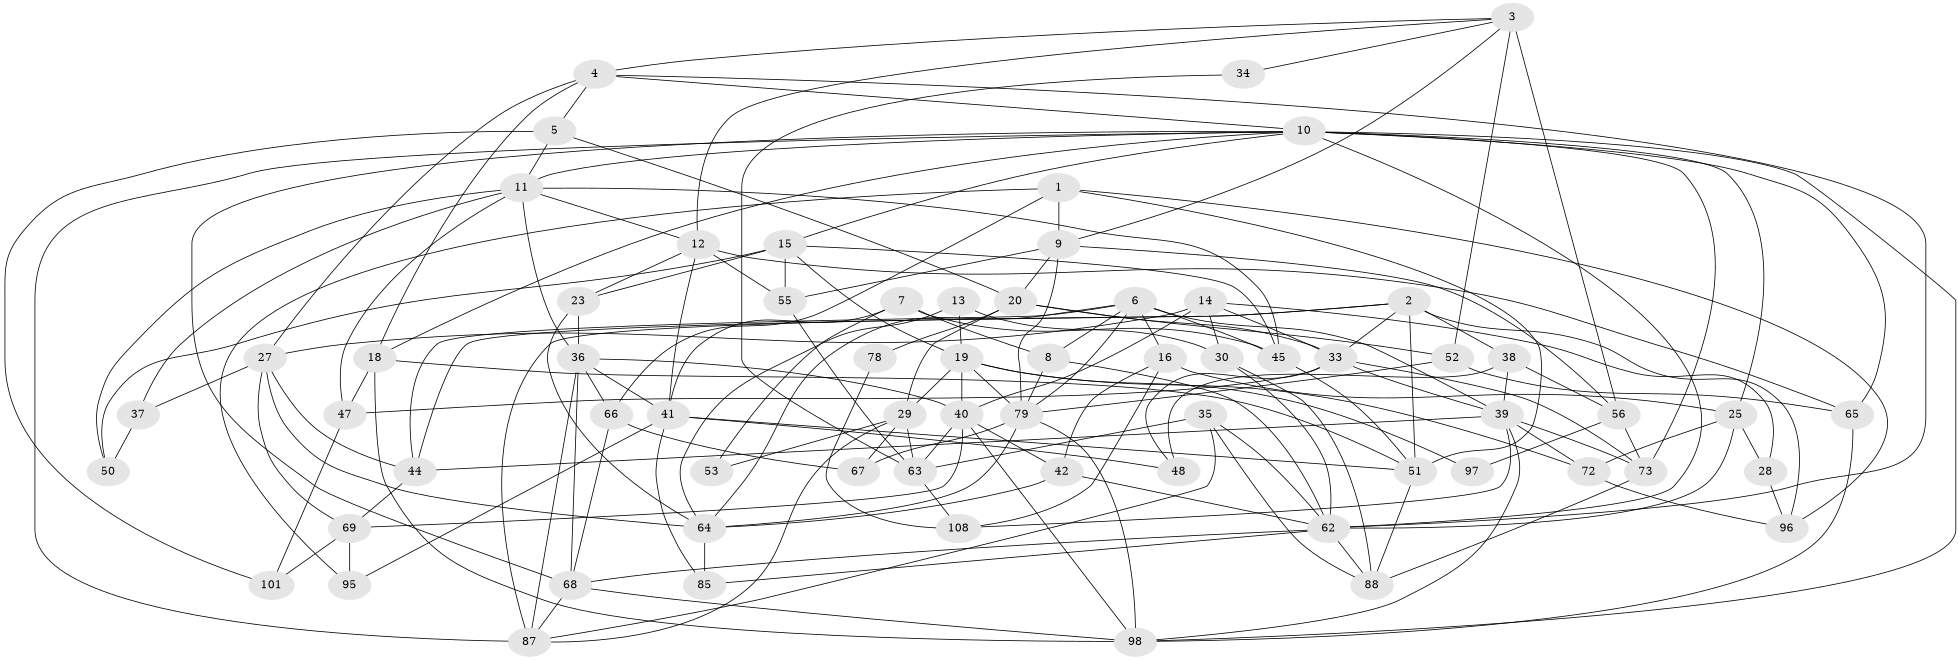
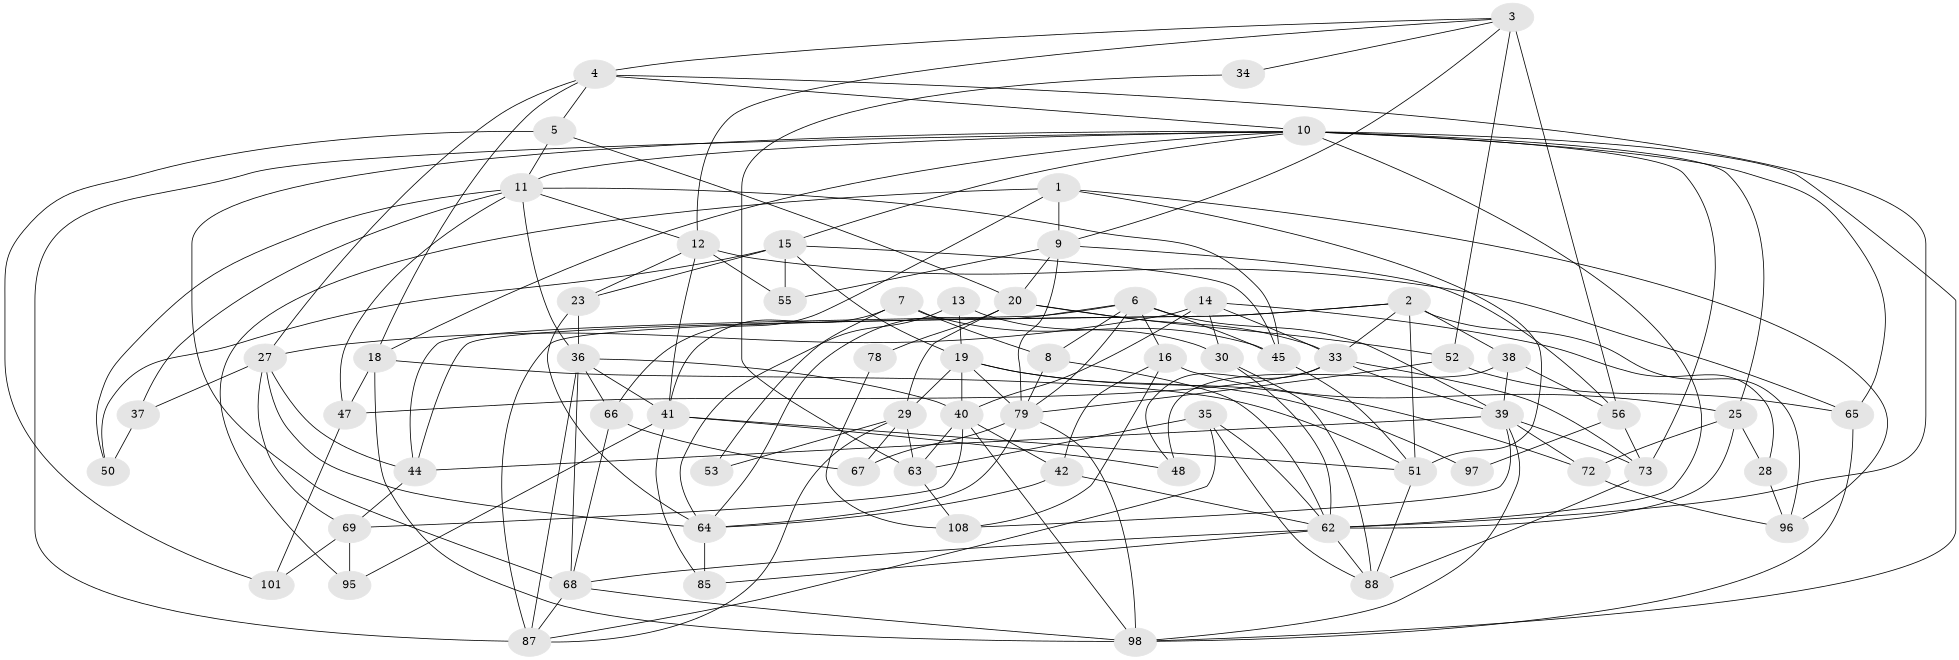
edge "55" -- "63": removed
